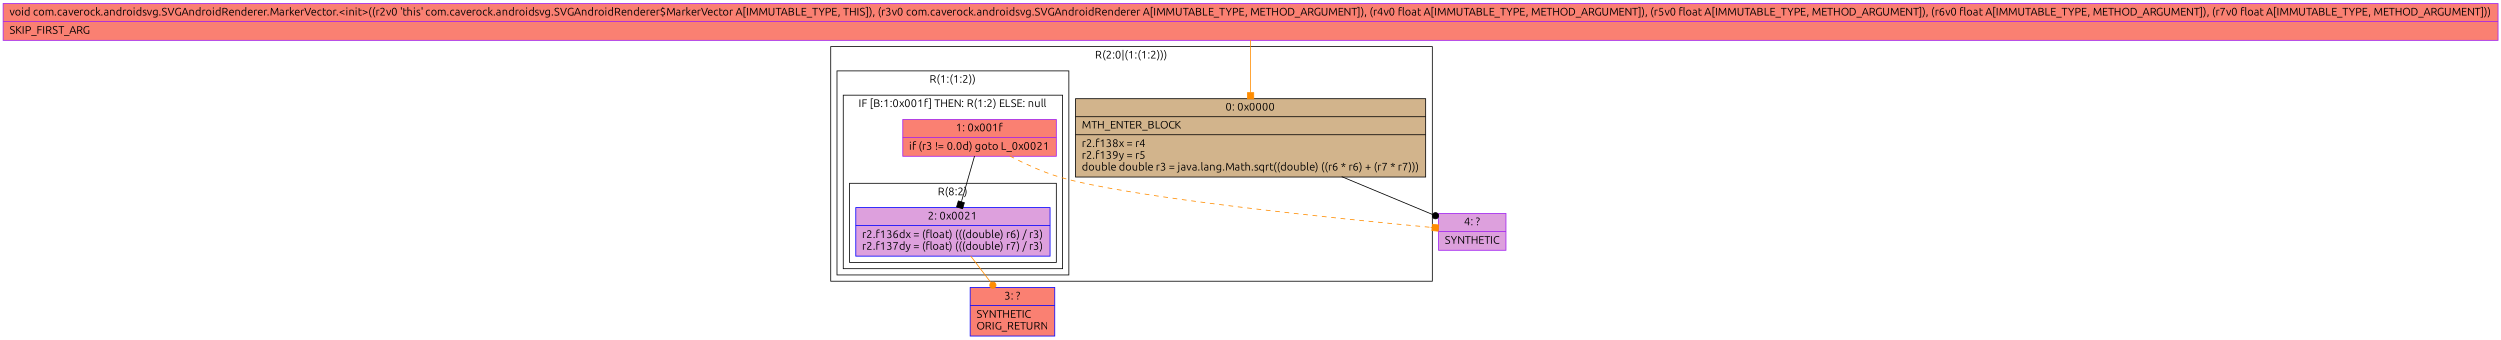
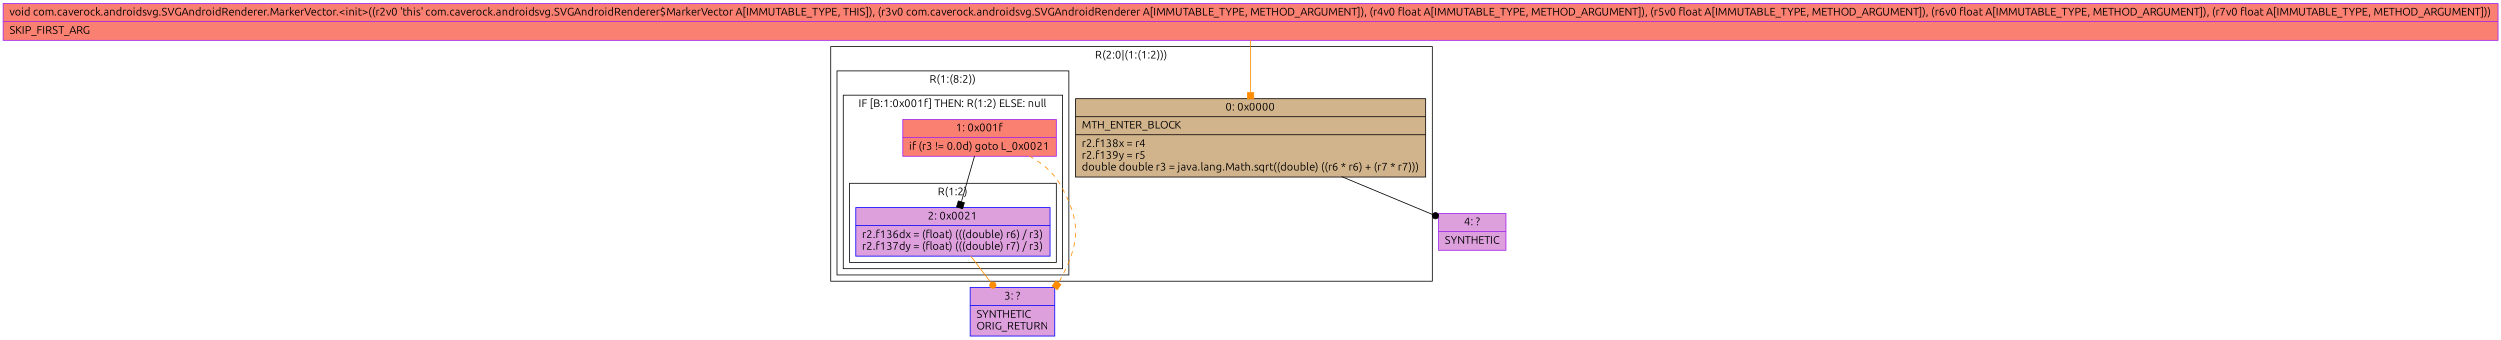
cluster "R(1:(1:2))": label "R(1:(1:2))" -> "R(1:(8:2))"
cluster "R(8:2)": label "R(8:2)" -> "R(1:2)"
edge "1: 0x001f" -> "4: ?": now "1: 0x001f" -> "3: ?"
node "3: ?": fillcolor salmon -> plum
